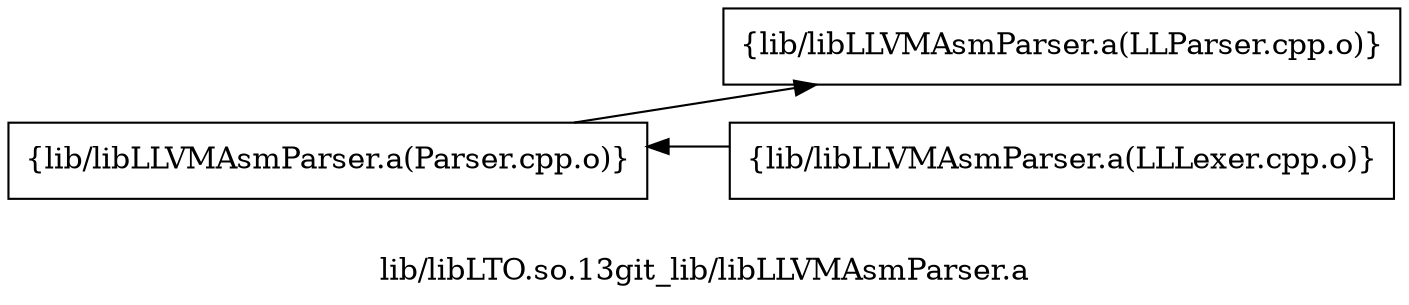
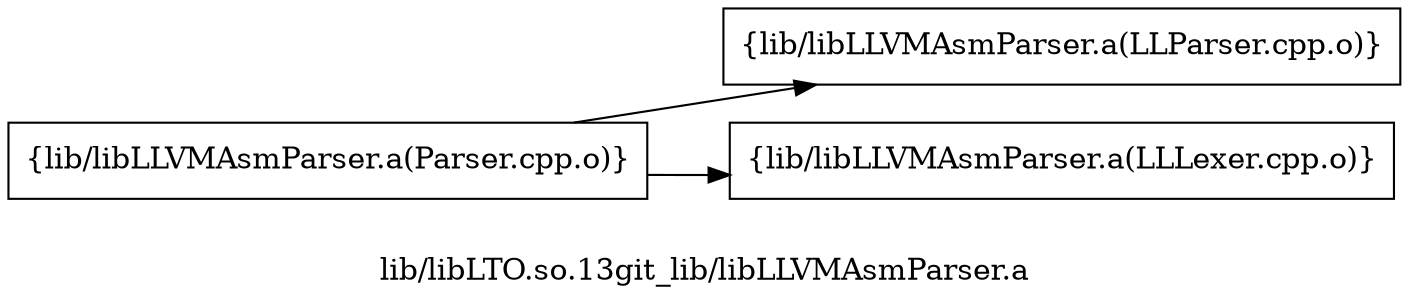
edge "{lib/libLLVMAsmParser.a(LLLexer.cpp.o)}" -> "{lib/libLLVMAsmParser.a(Parser.cpp.o)}": reversed
